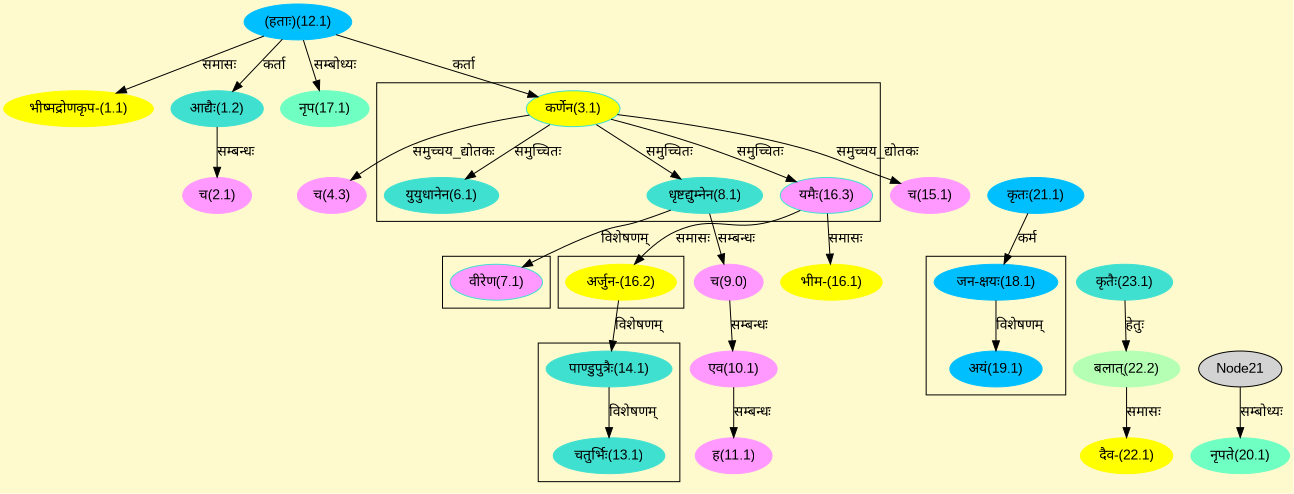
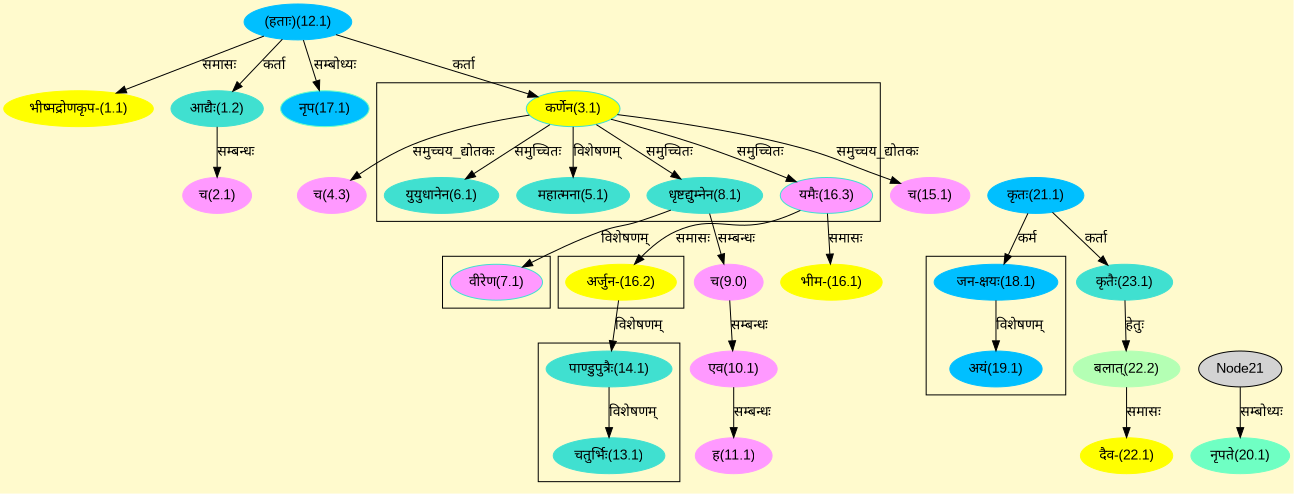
node "नृप(17.1)": fillcolor #6fffc3 -> #00bfff
node "महात्मना(5.1)": added
edge "कृतः(21.1)" -> "कृतैः(23.1)": added, label "कर्ता"
